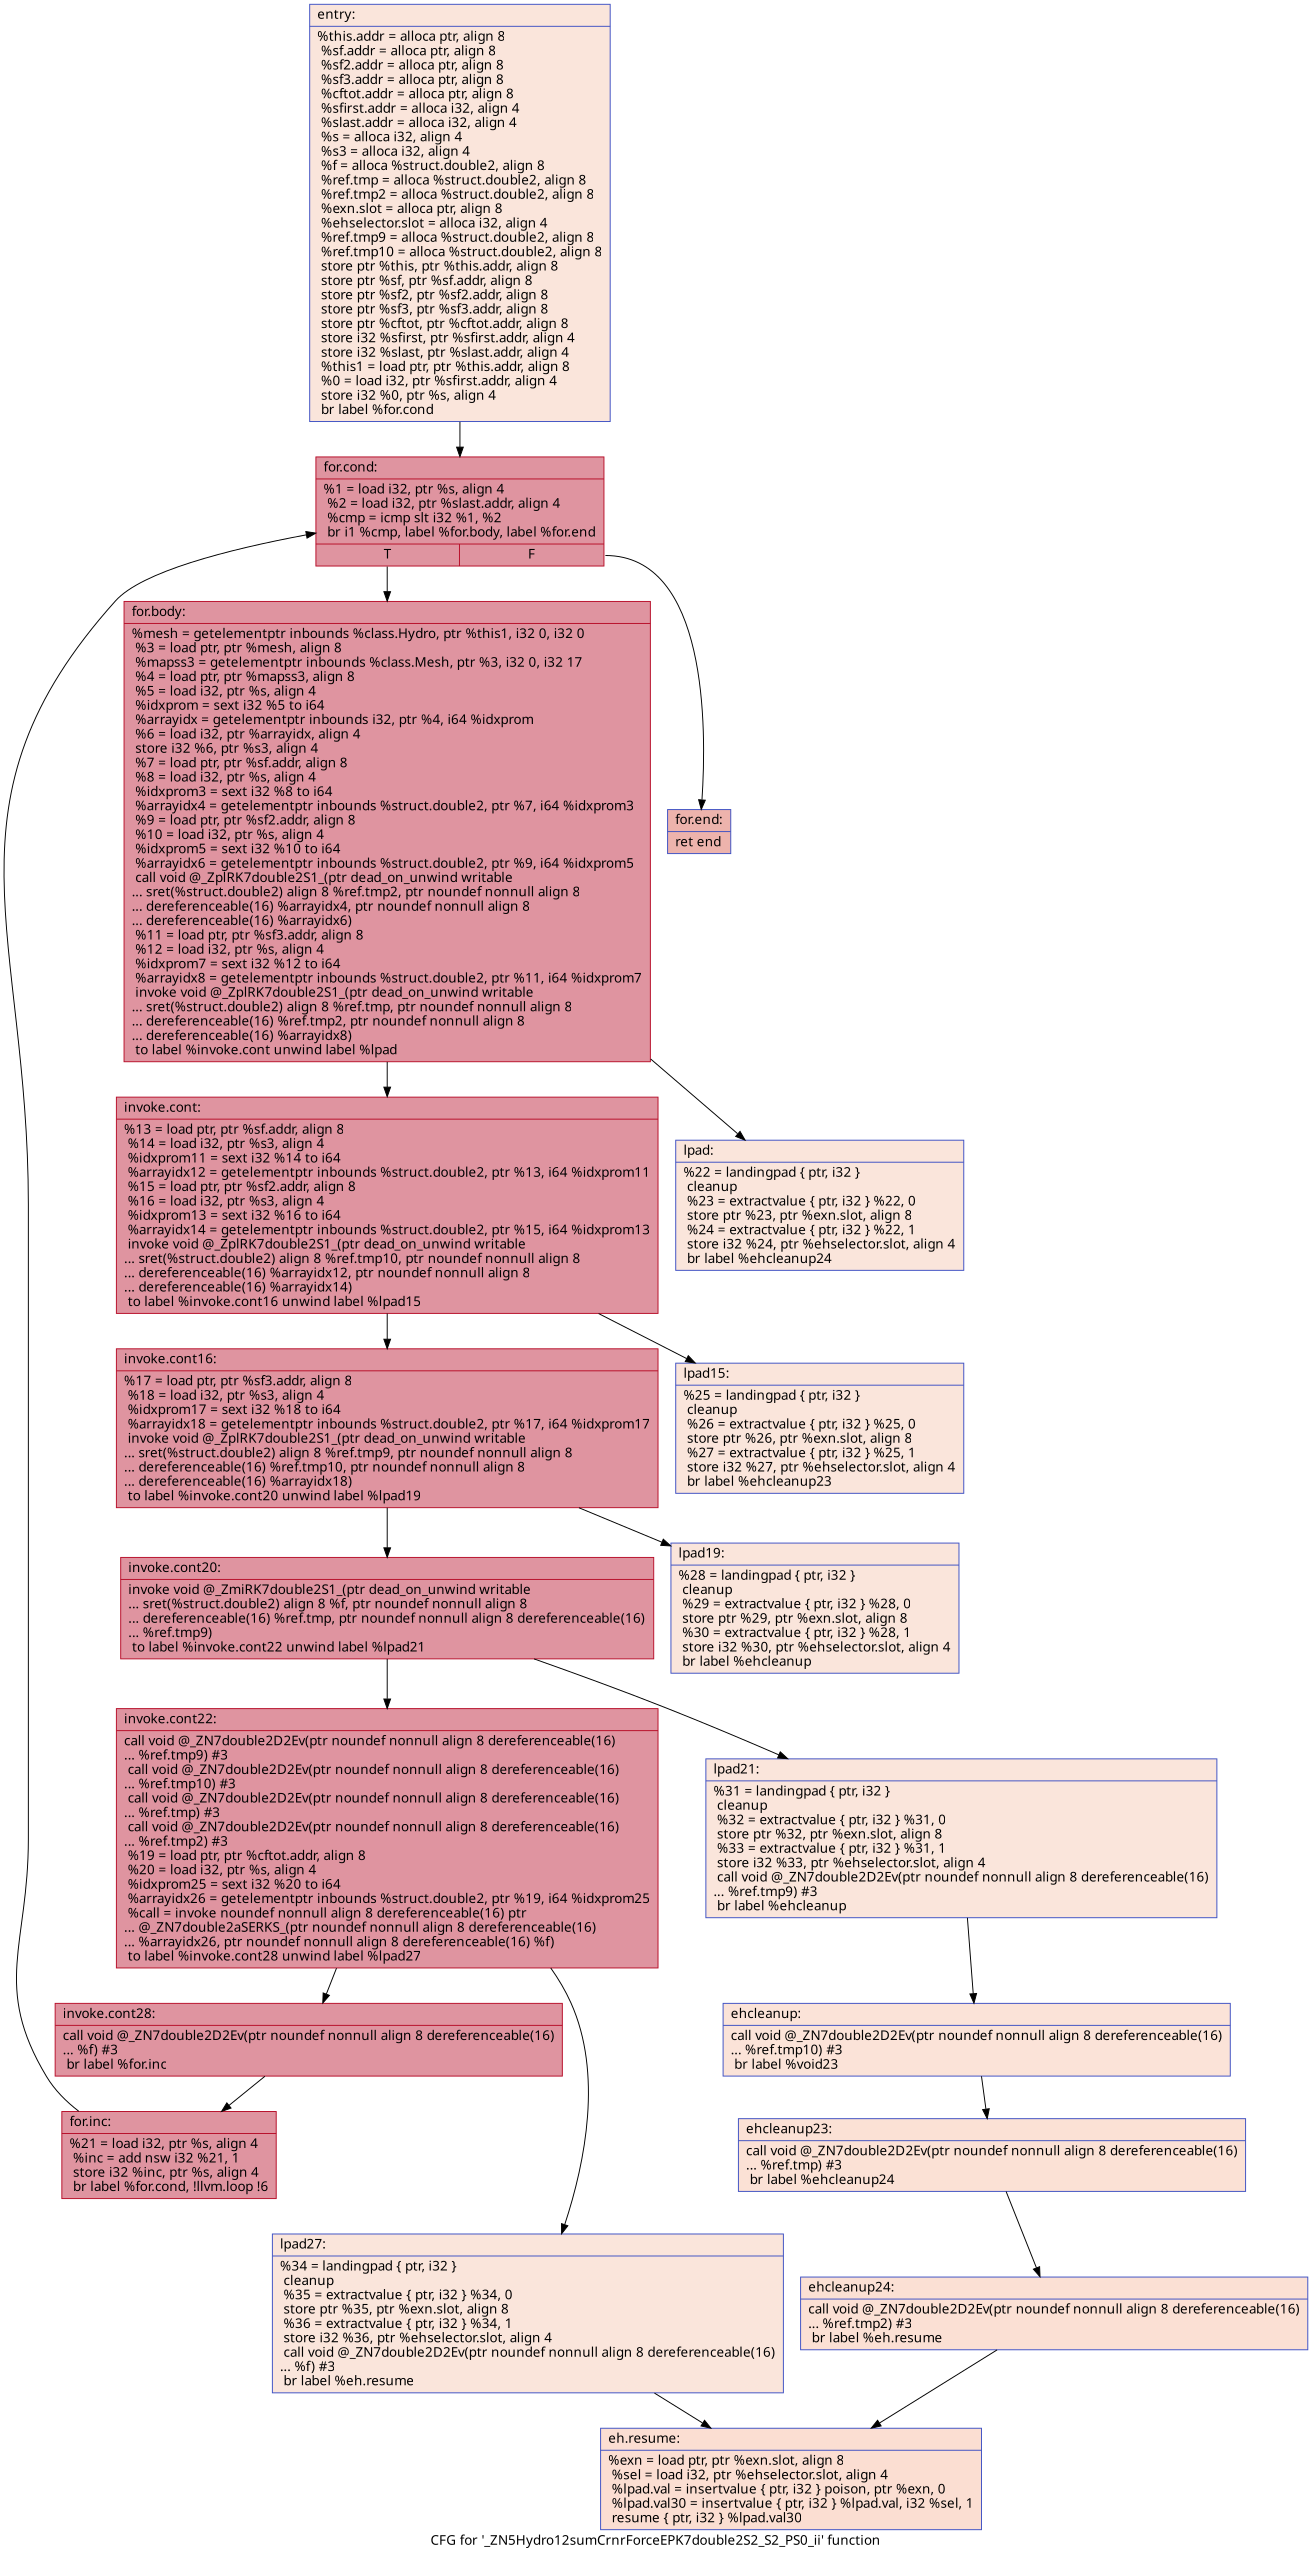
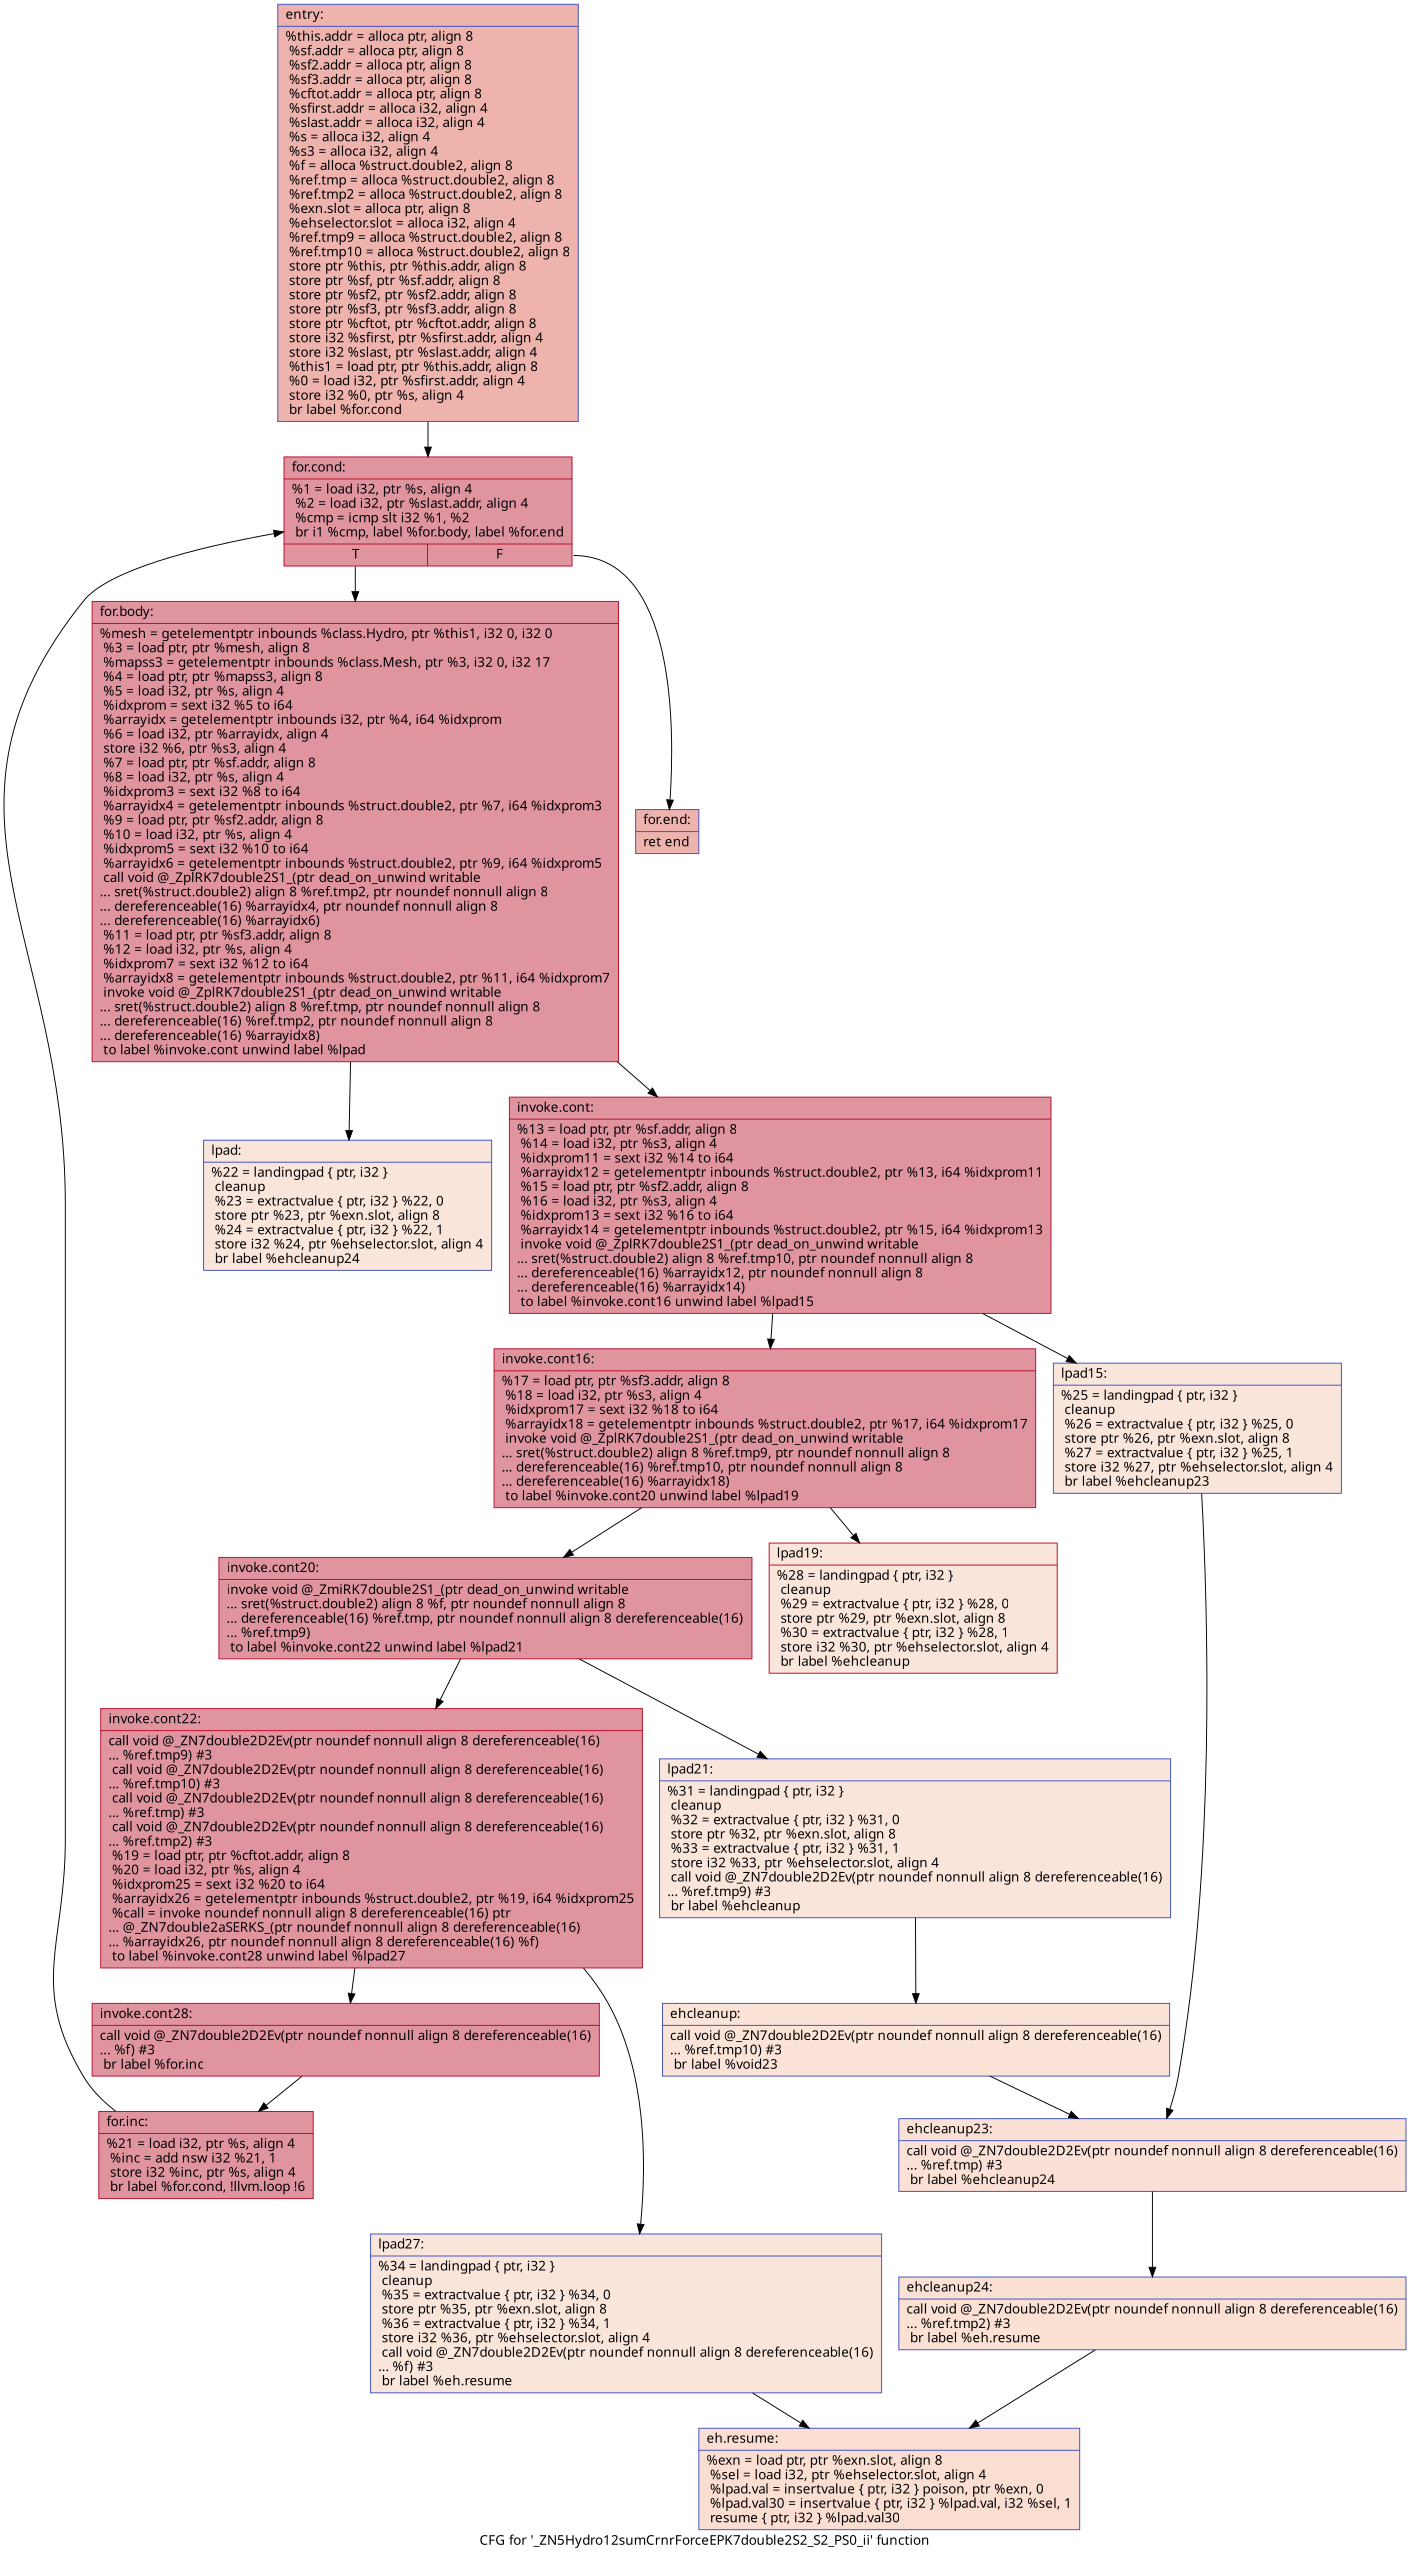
node "entry:": fillcolor #f4c5ad70 -> #d6524470
node "lpad19:": color #3d50c3ff -> #b70d28ff
edge "lpad15:" -> "ehcleanup23:": added
